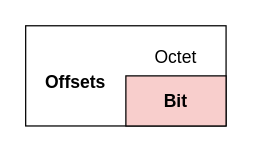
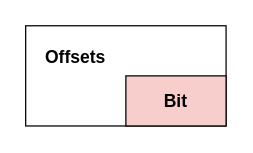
node "Octet": removed
node "Offsets": moved (76, 82) -> (76, 57)
